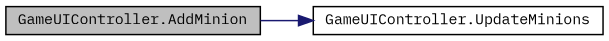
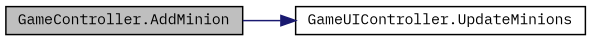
node "GameUIController.AddMinion": label "GameUIController.AddMinion" -> "GameController.AddMinion"
